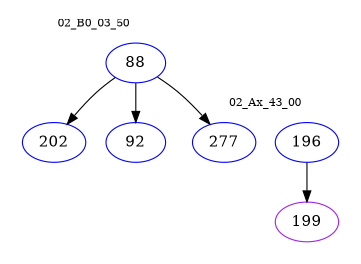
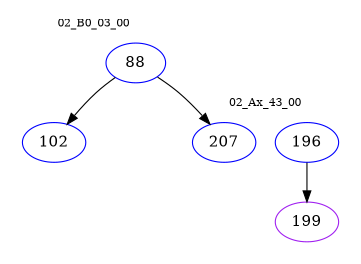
cluster "02_B0_03_50": label "02_B0_03_50" -> "02_B0_03_00"
node "202": label "202" -> "102"
node "92": removed
node "277": label "277" -> "207"
